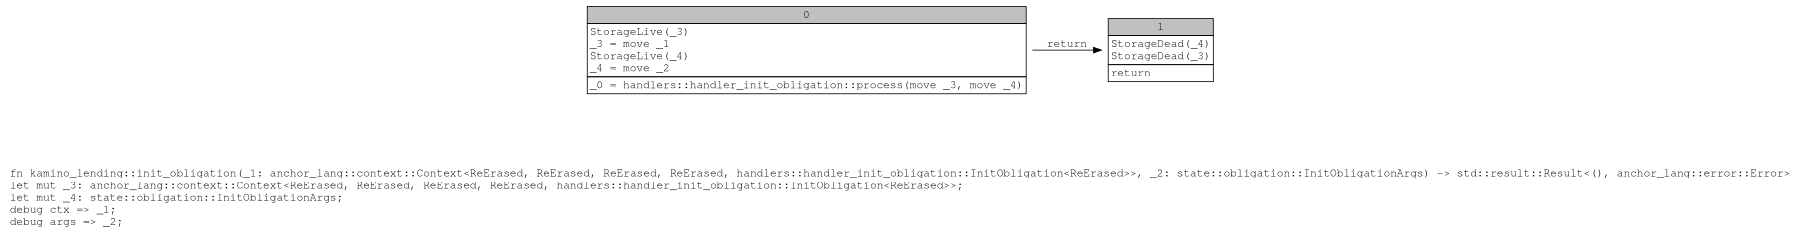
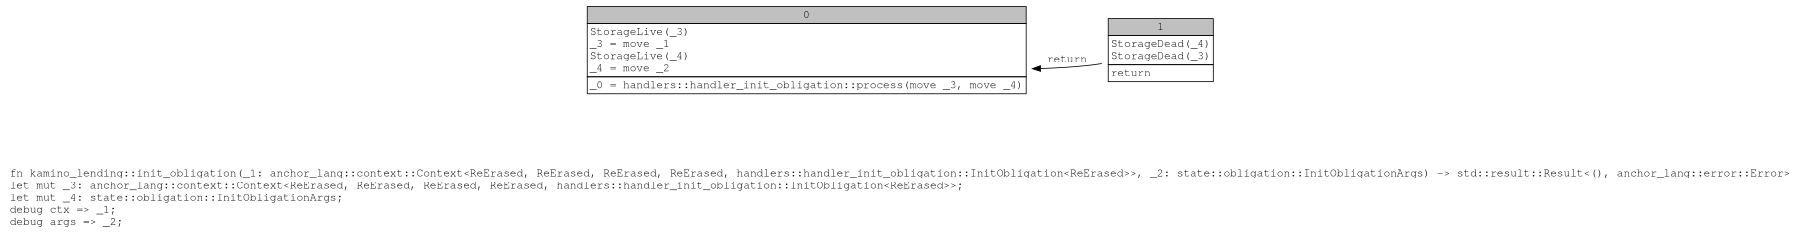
edge "0" -> "1": reversed
